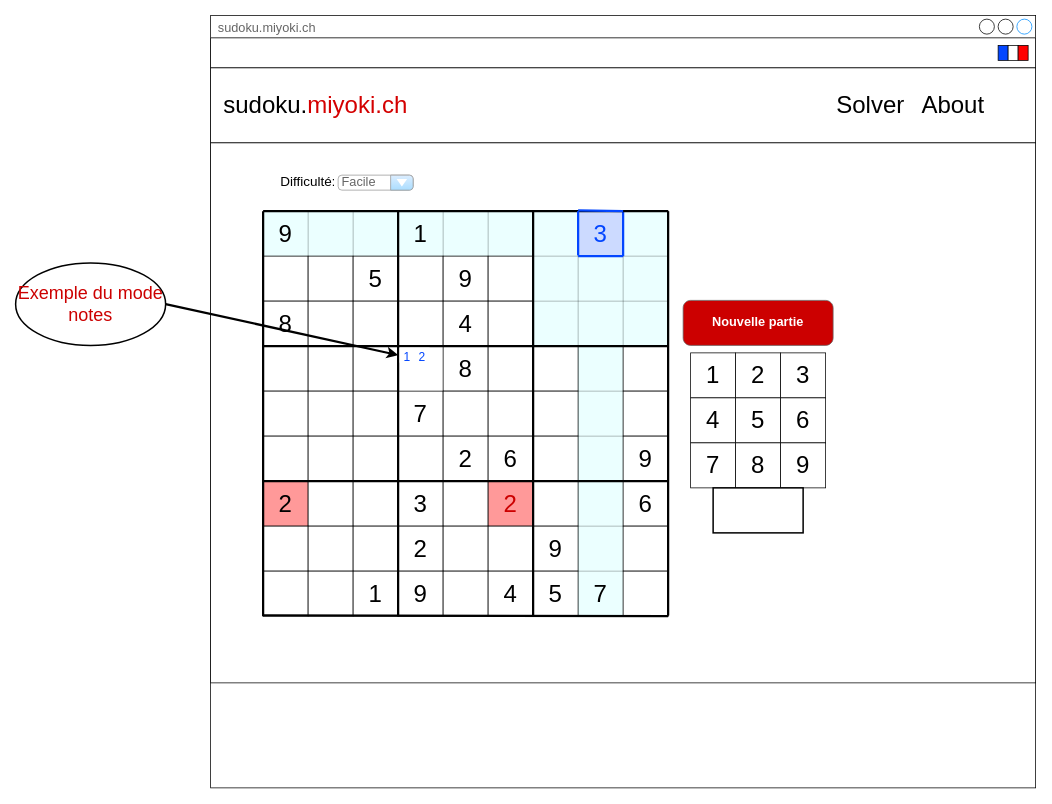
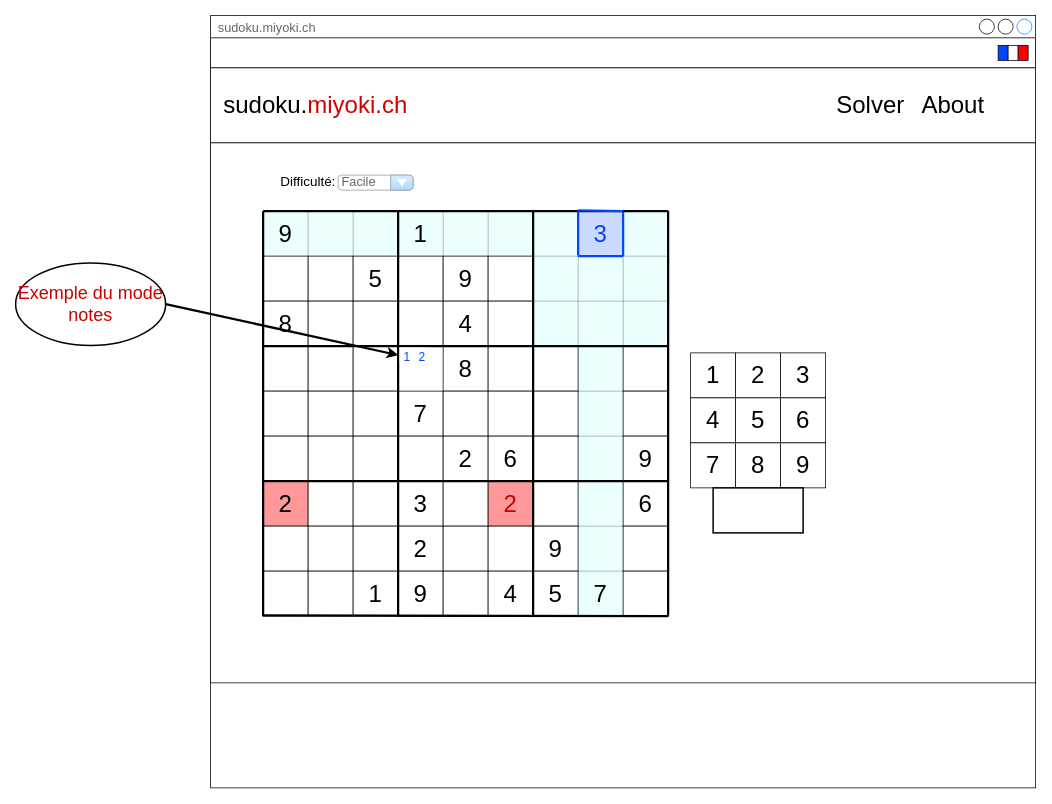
node "Nouvelle partie": removed
